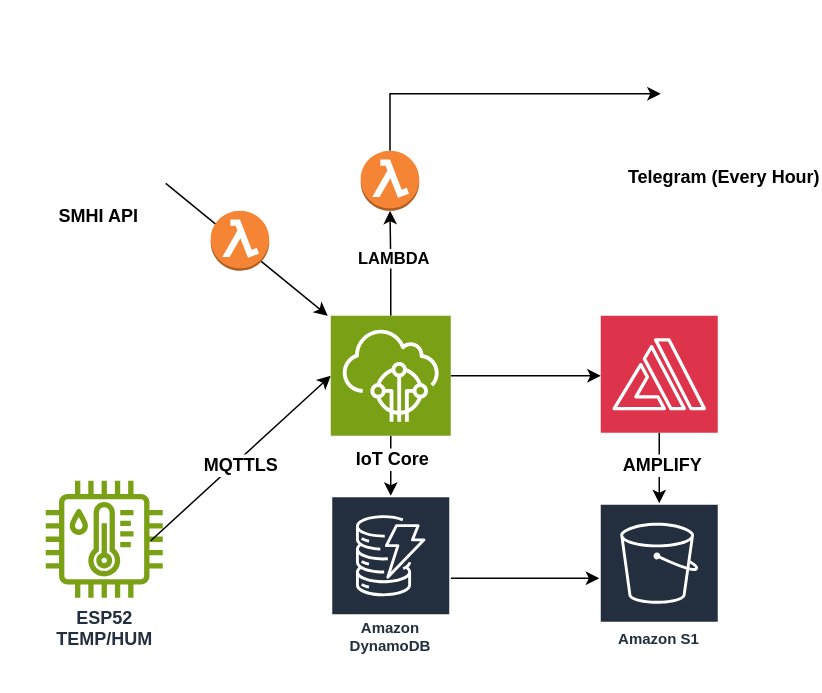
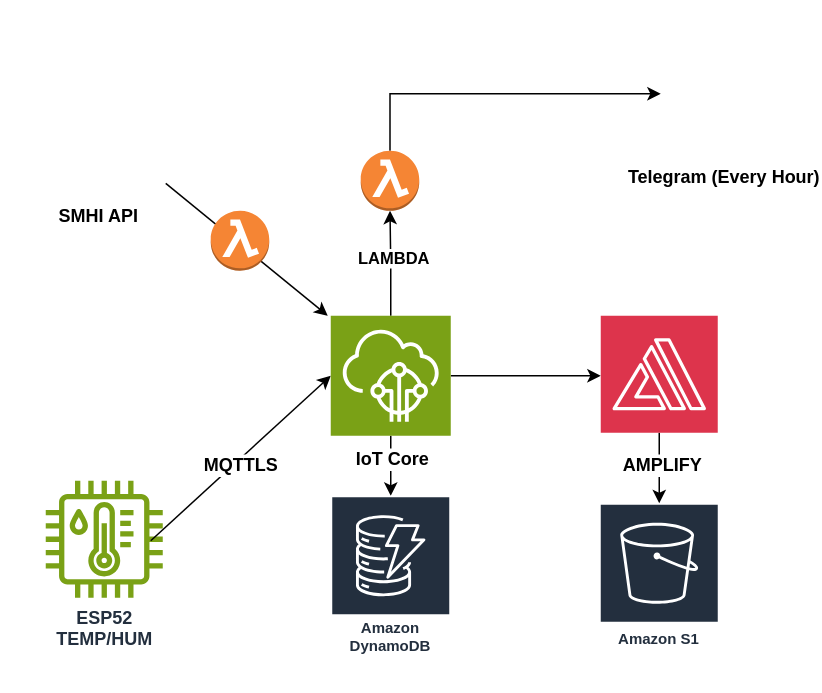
edge "Amazon DynamoDB" -> "Amazon S1": removed
